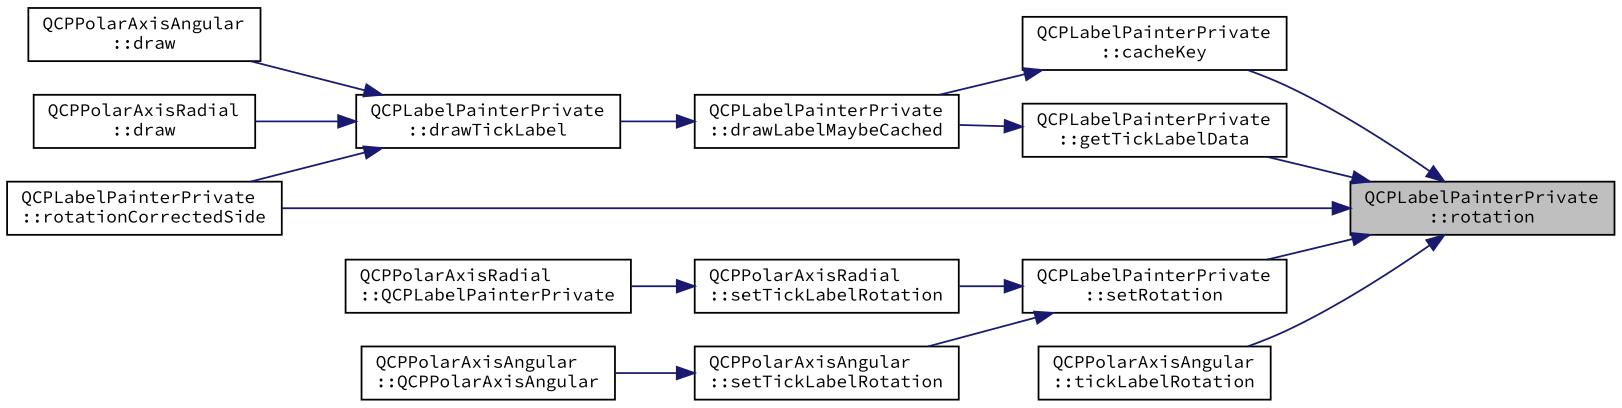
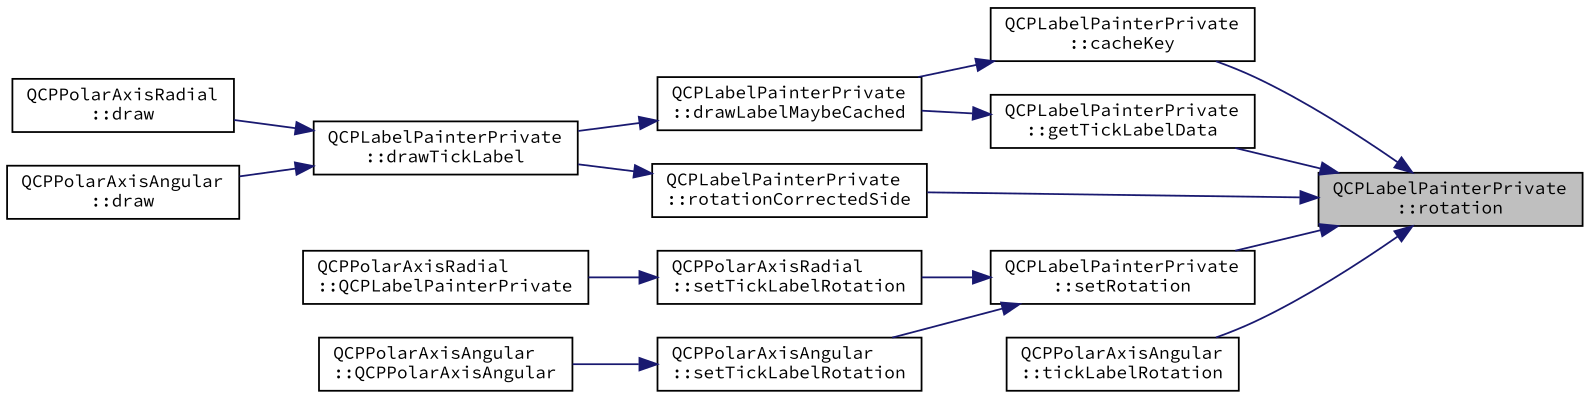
edge "QCPLabelPainterPrivate ::rotationCorrectedSide" -> "QCPLabelPainterPrivate ::drawTickLabel": reversed
